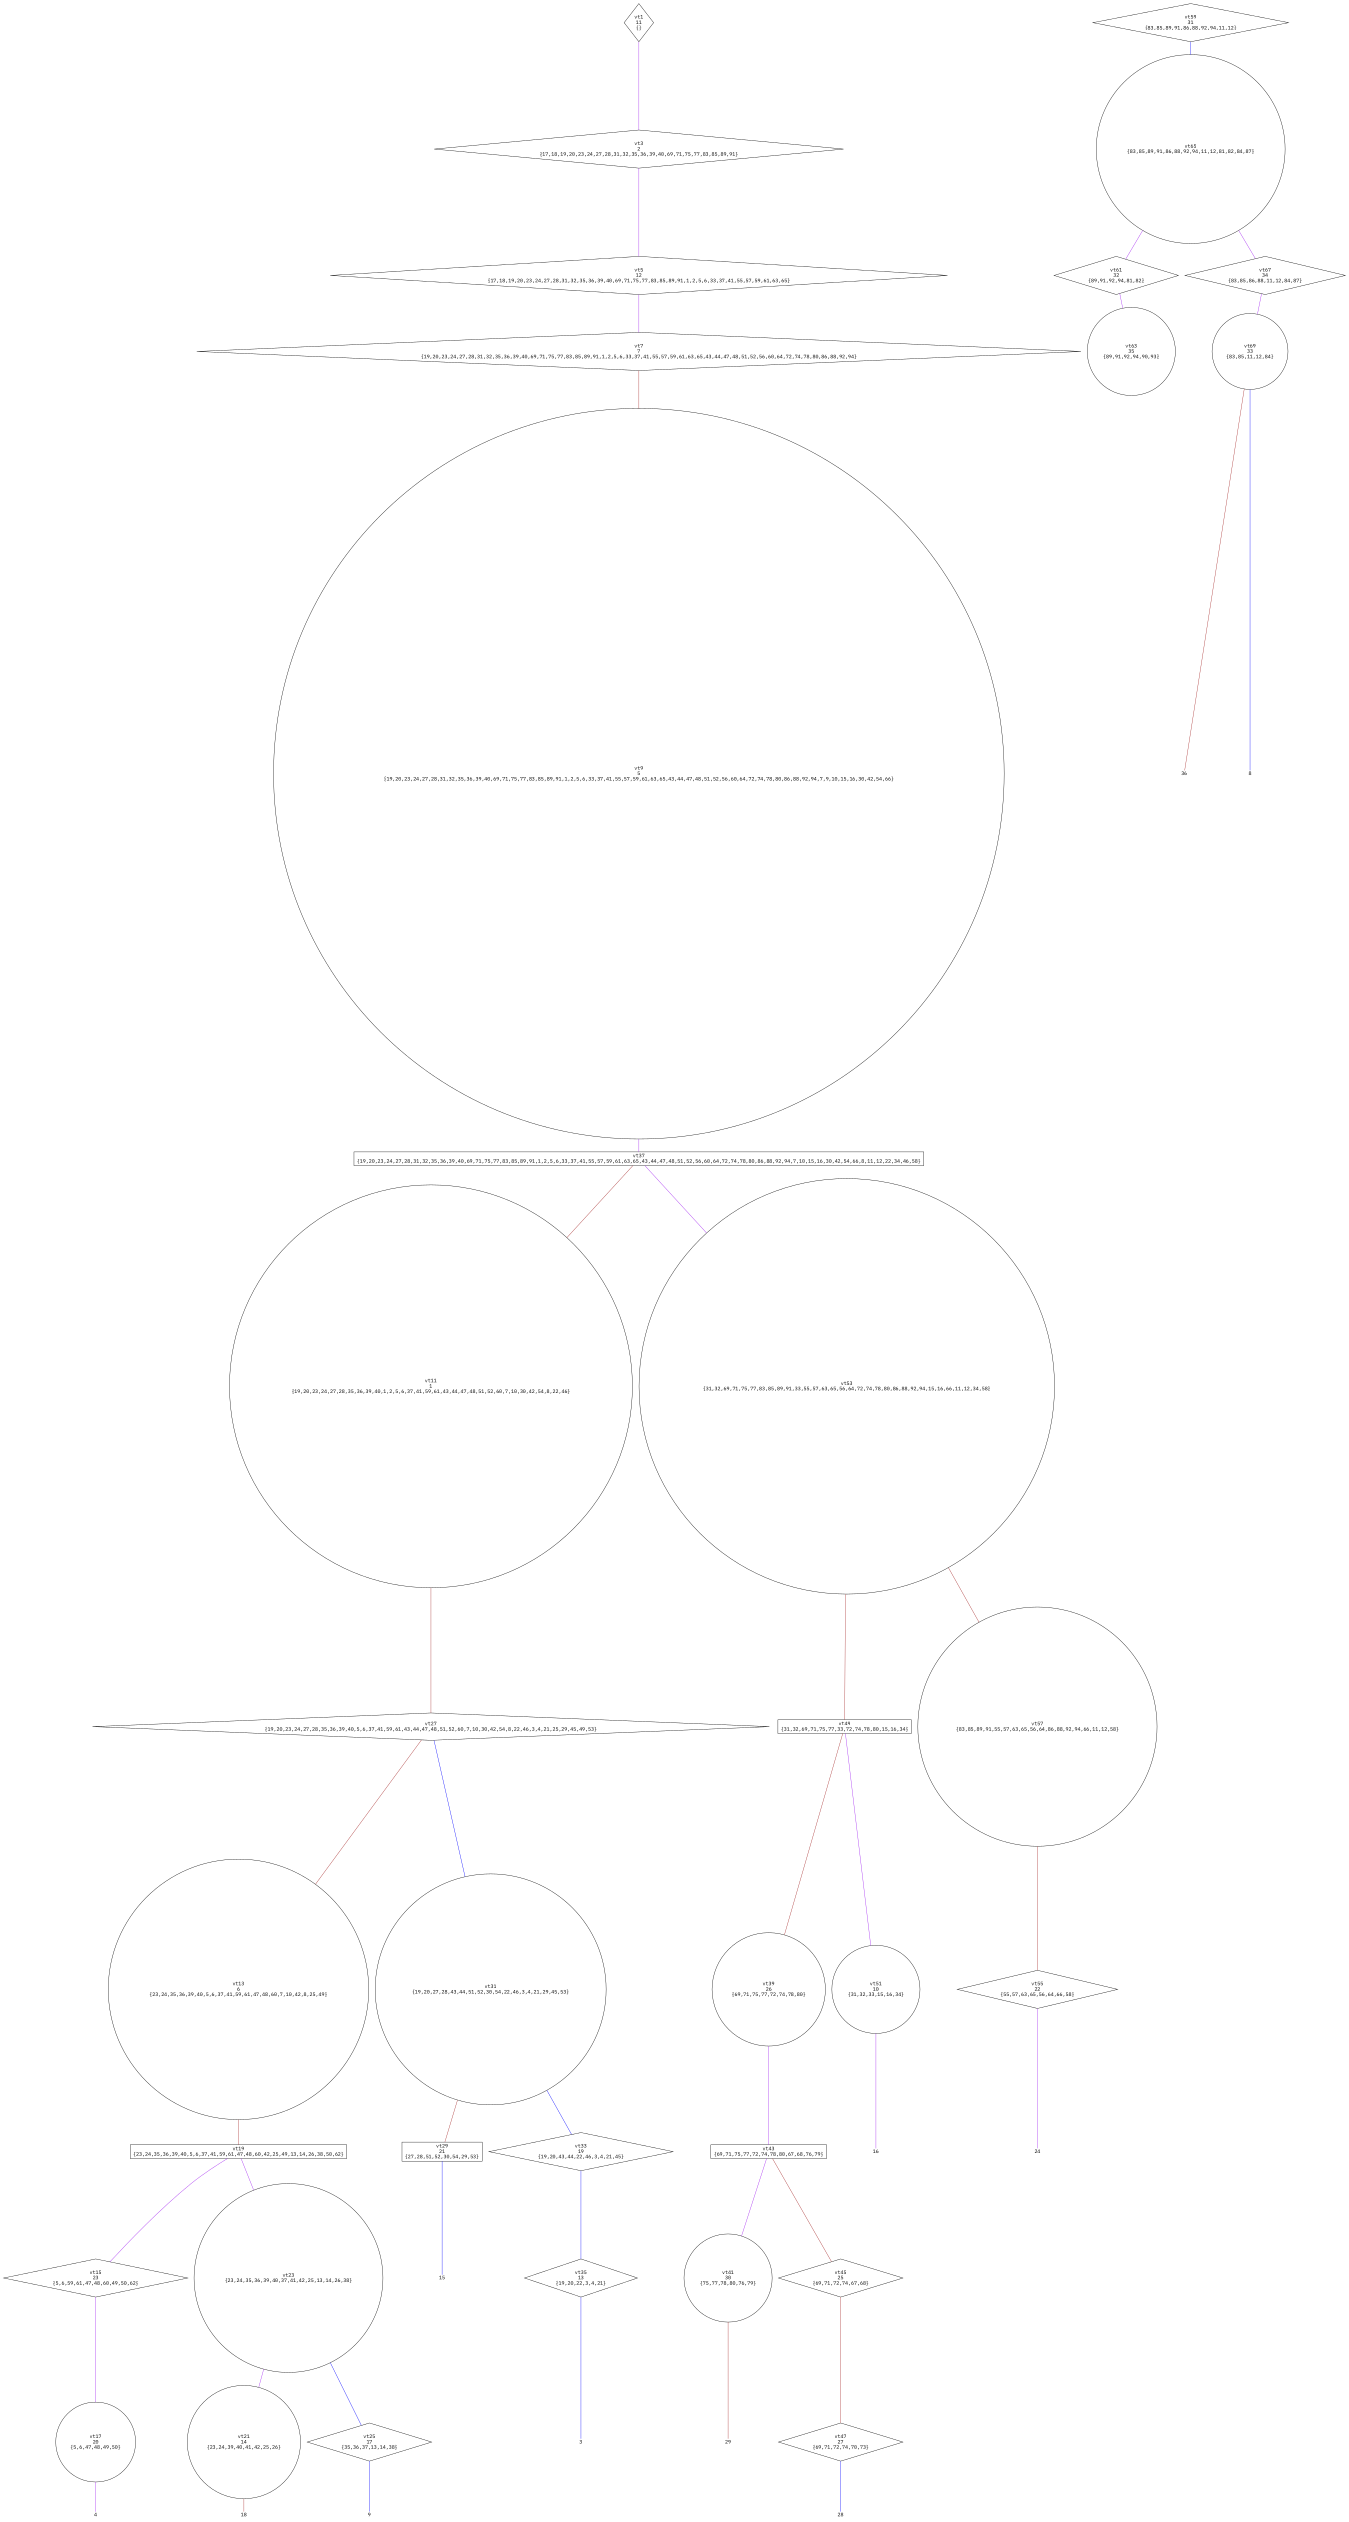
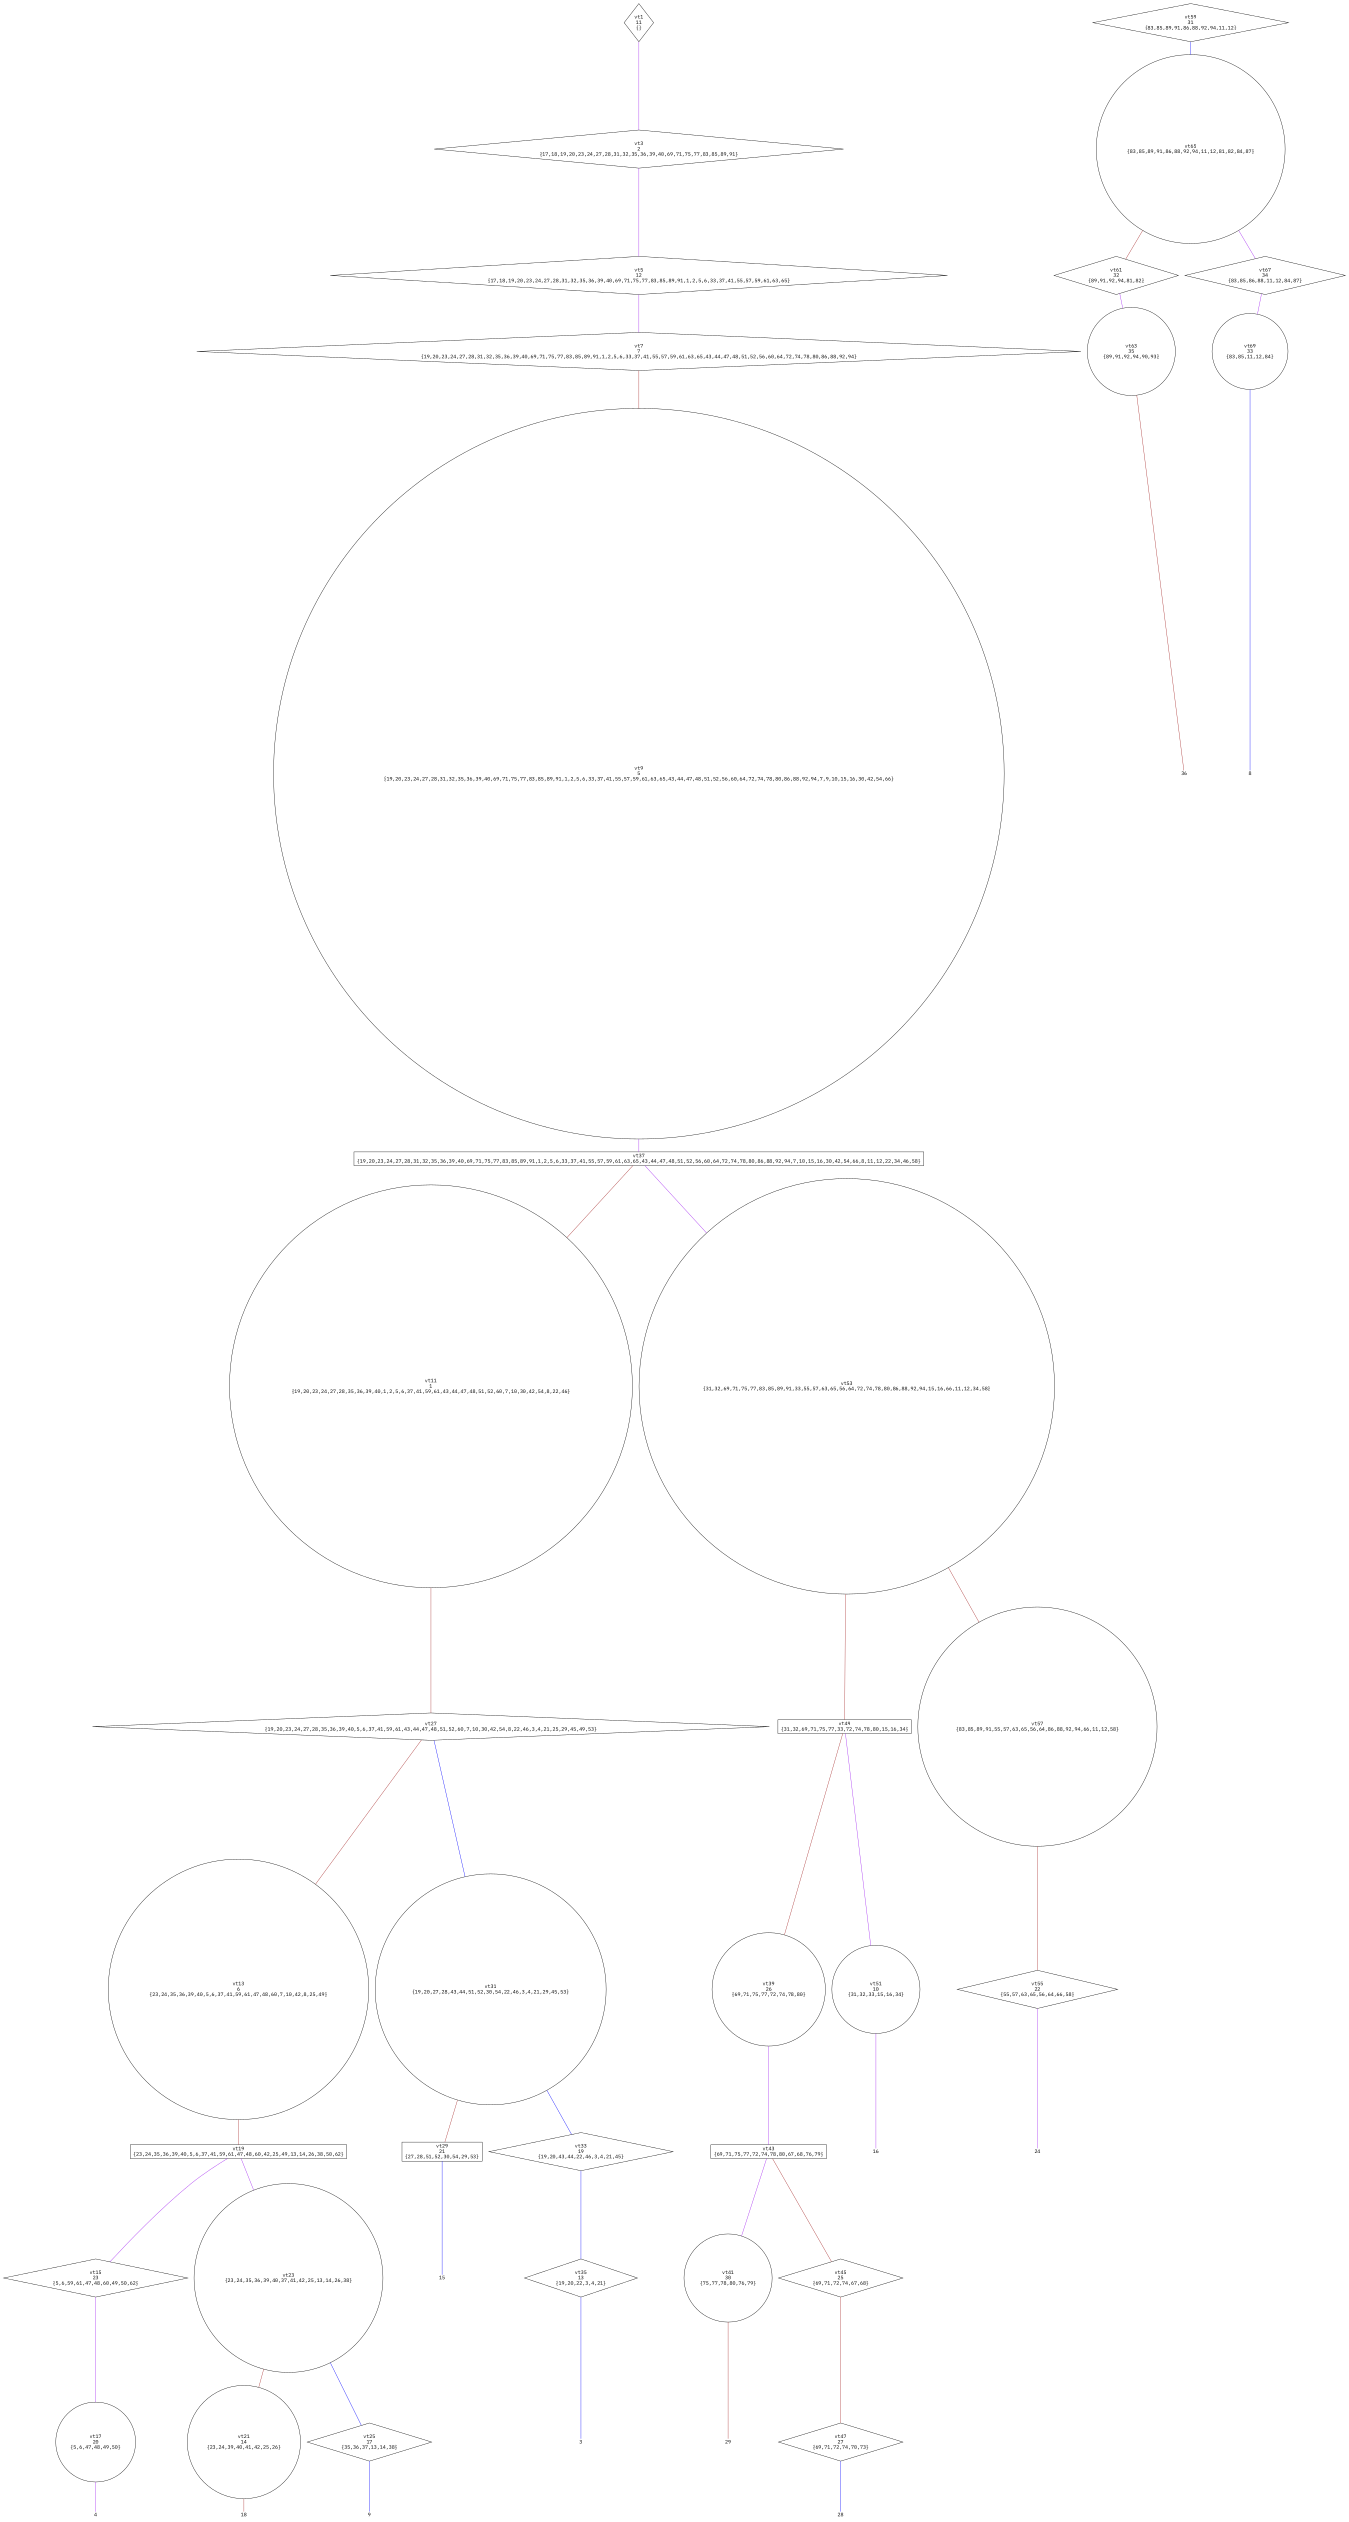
edge "vt65 {83,85,89,91,86,88,92,94,11,12,81,82,84,87}" -- "vt61 32 {89,91,92,94,81,82}": color purple -> brown
edge "vt69 33 {83,85,11,12,84}" -- "36": now "vt63 35 {89,91,92,94,90,93}" -- "36"
edge "vt23 {23,24,35,36,39,40,37,41,42,25,13,14,26,38}" -- "vt21 14 {23,24,39,40,41,42,25,26}": color purple -> brown
